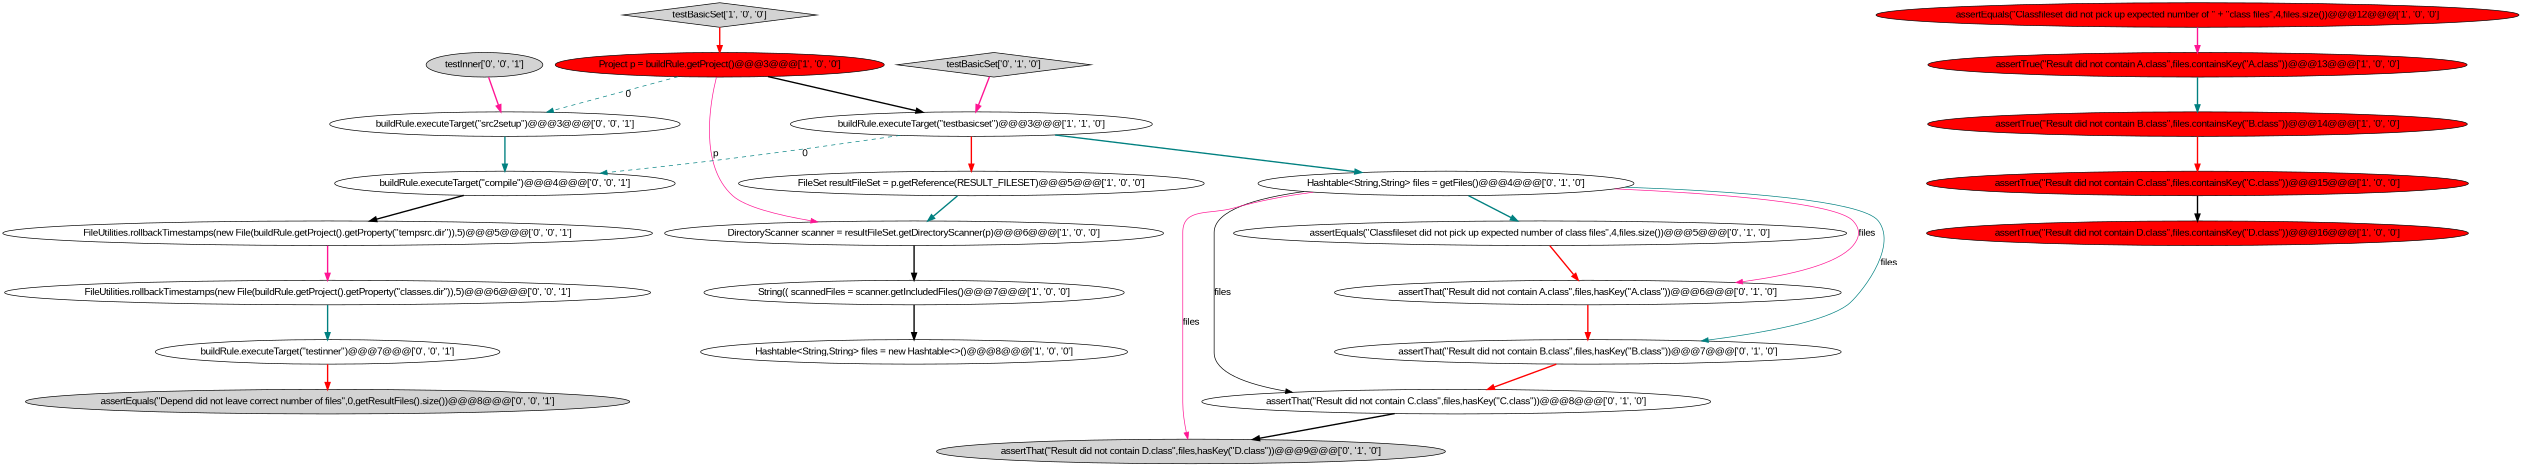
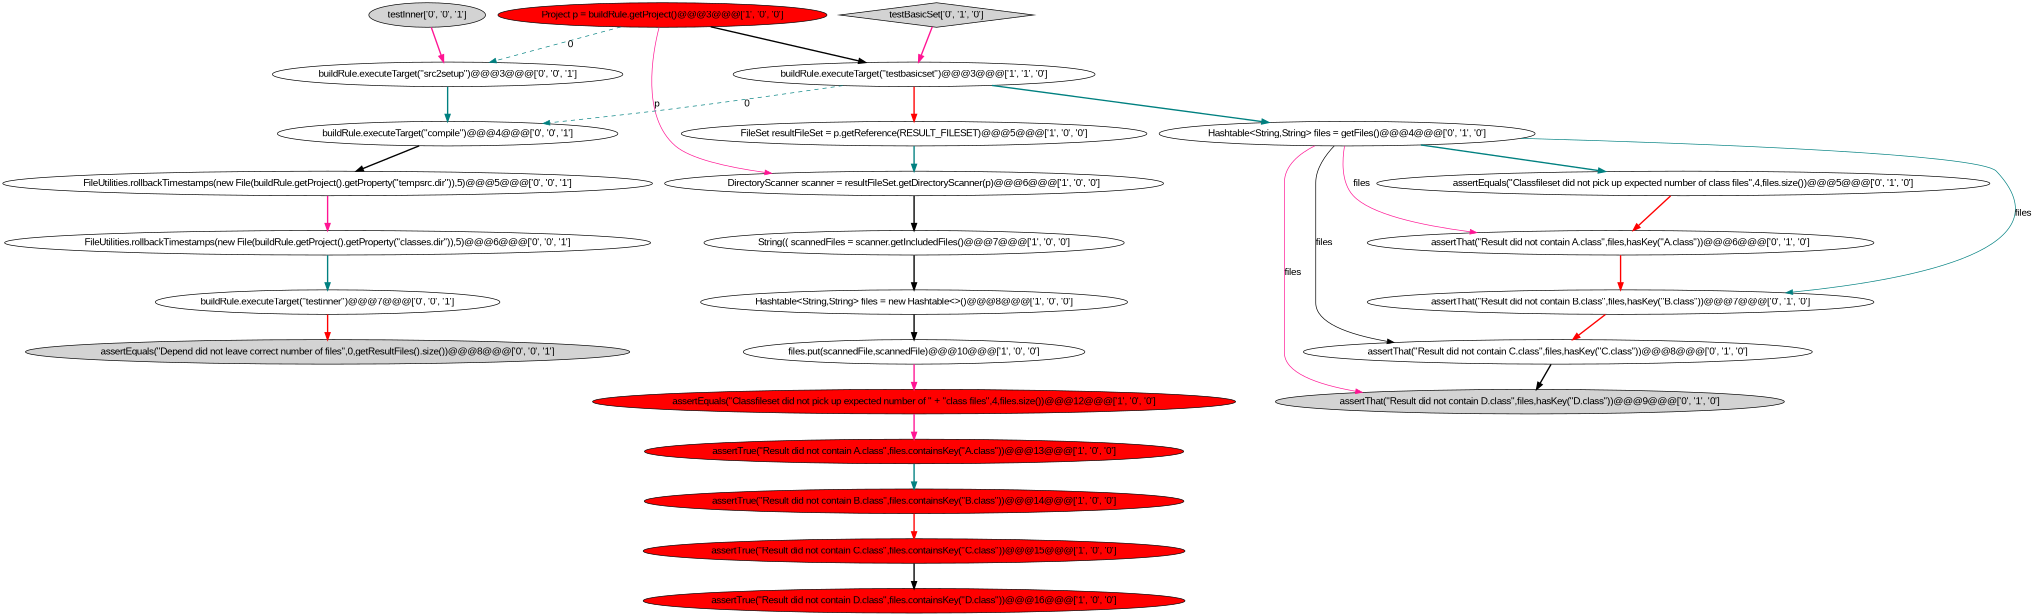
node "testBasicSet['1', '0', '0']": removed
node "files.put(scannedFile,scannedFile)@@@10@@@['1', '0', '0']": added
